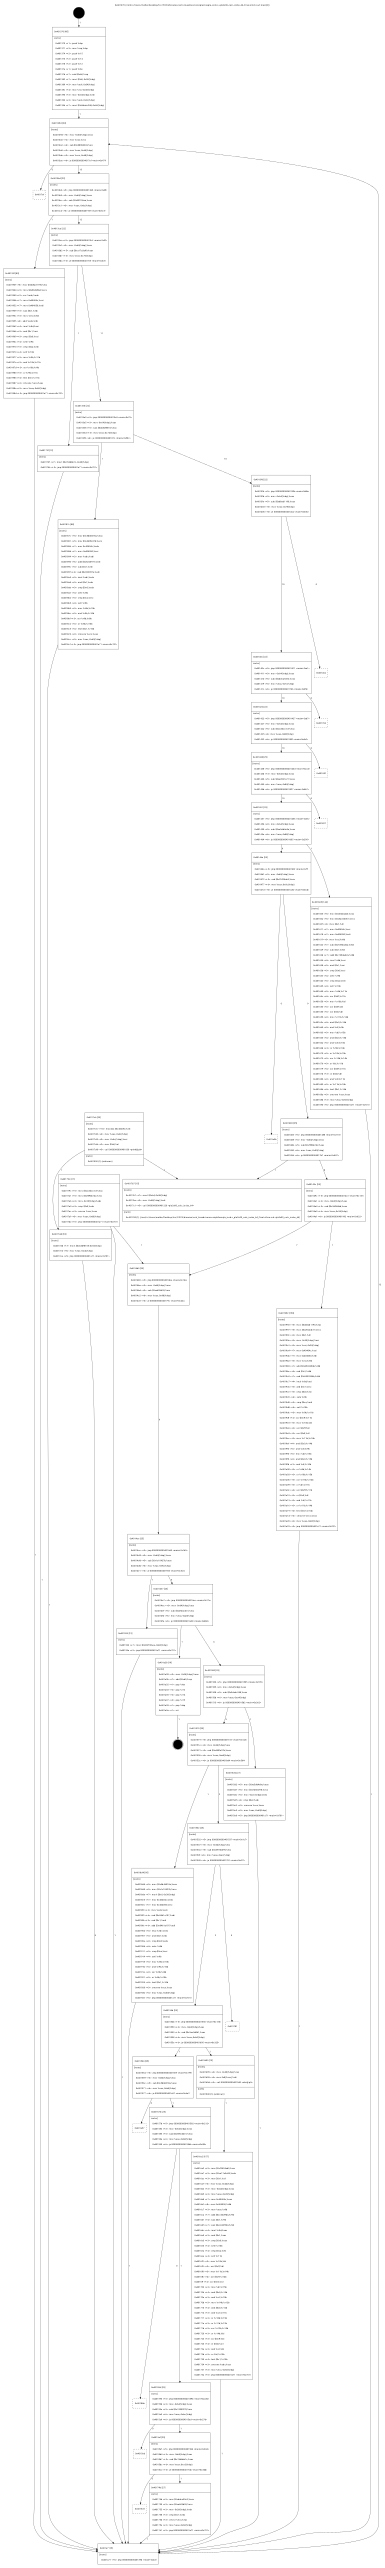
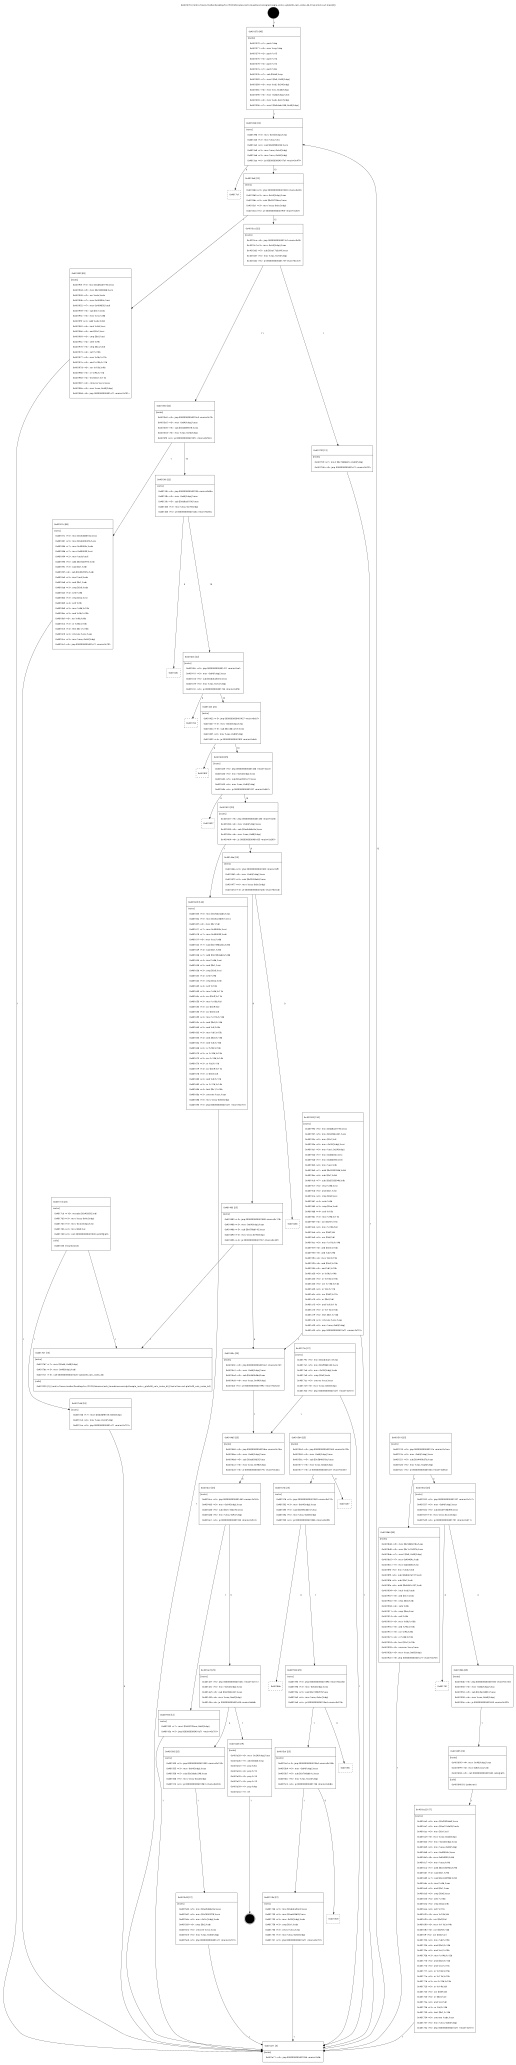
edge "0x40149c [25]" -> "0x401992 [150]": reversed
edge "0x401500 [25]" -> "0x401519 [25]": removed, label "3"
edge "0x40154b [25]" -> "0x401564 [25]": removed, label "1"
